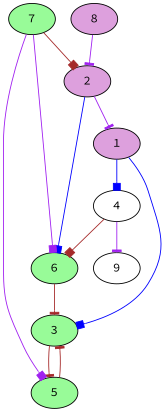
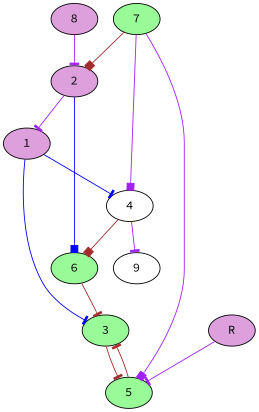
edge "7" -> "6": now "7" -> "4"
edge "1" -> "4": arrowhead box -> tee
edge "1" -> "3": arrowhead box -> tee
node "R": added
